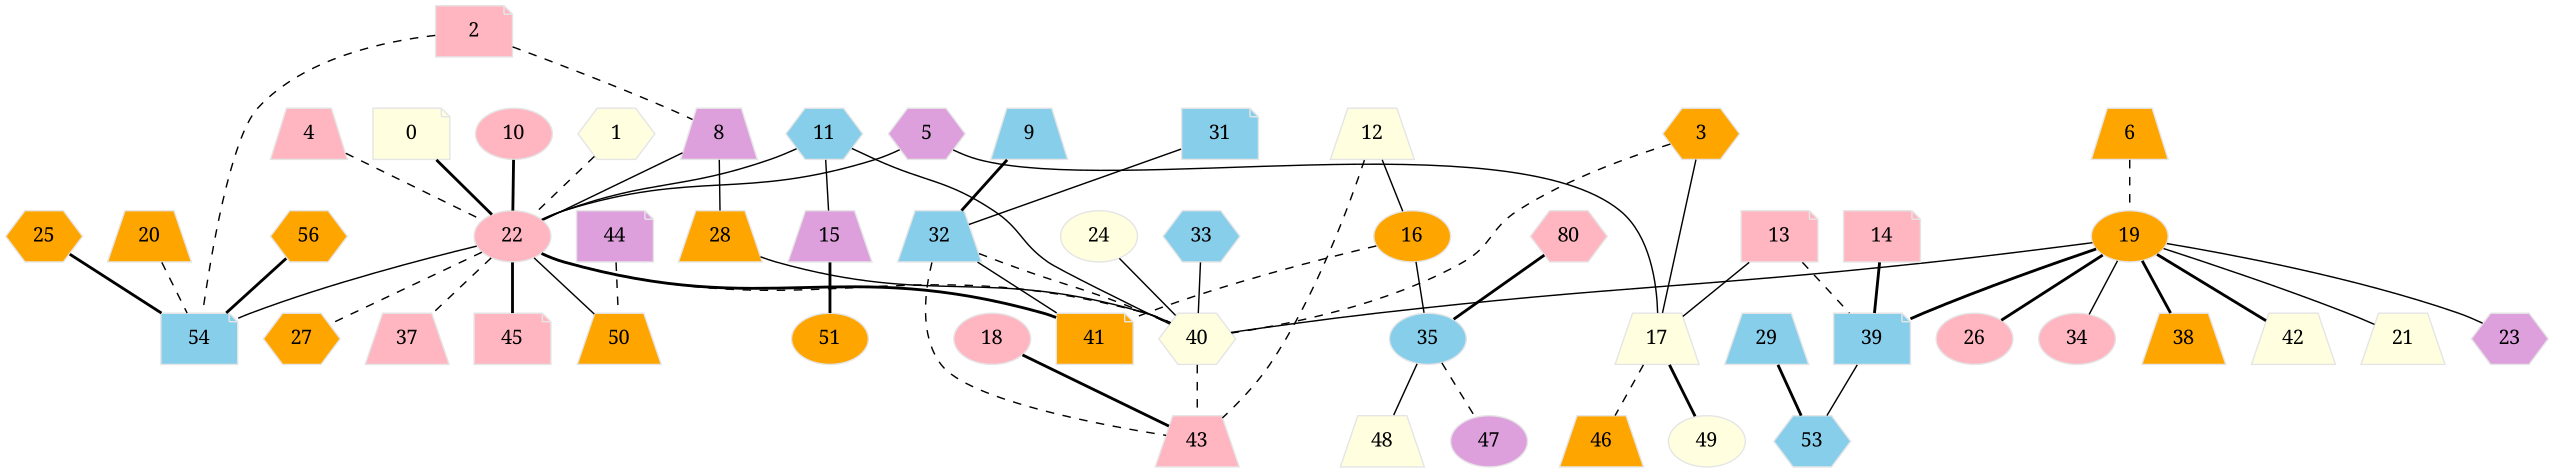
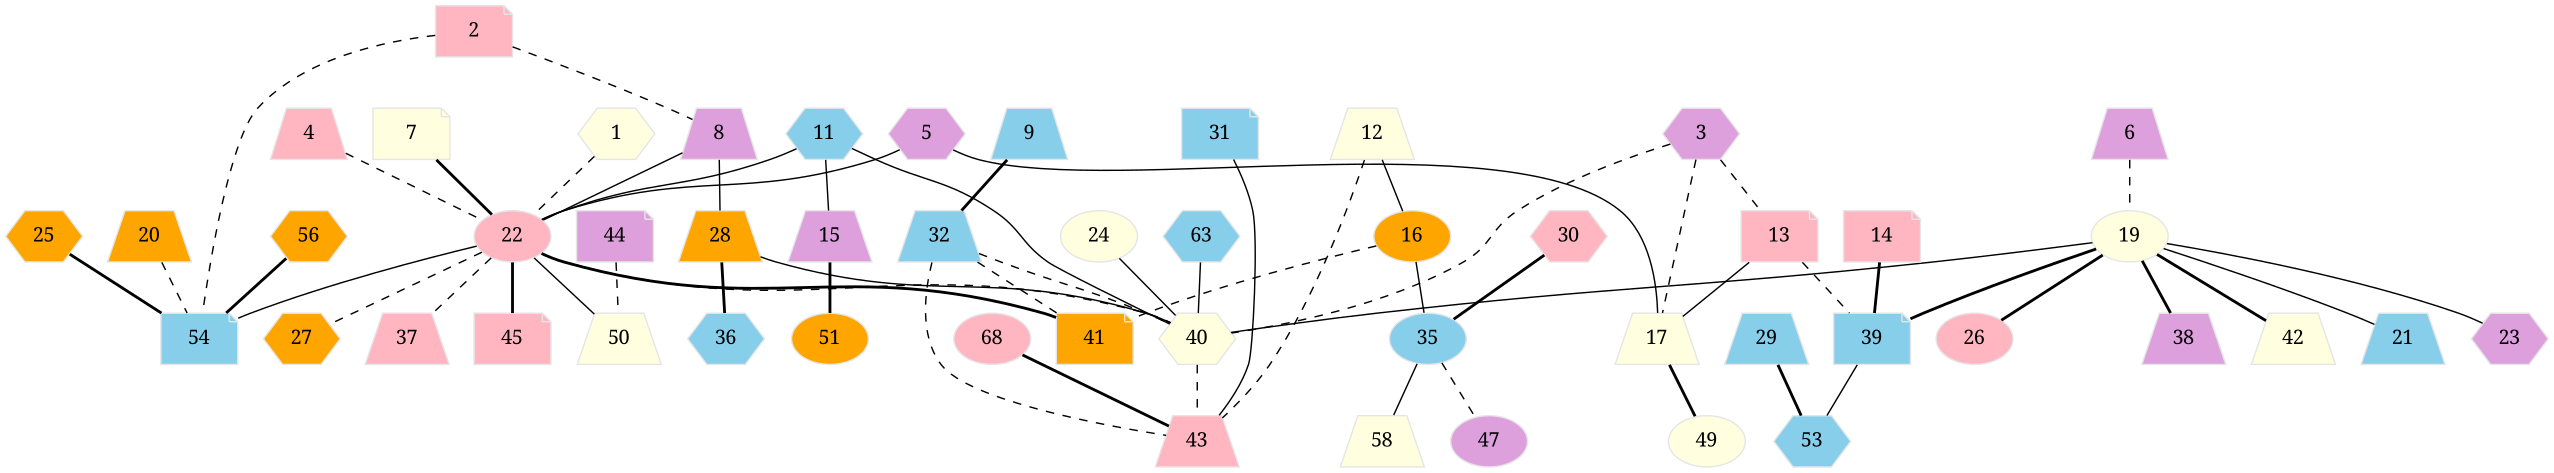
node "0": label "0" -> "7"
node "10": removed
node "3": fillcolor orange -> plum
node "6": fillcolor orange -> plum
edge "3" -- "13": added
edge "31" -- "32": now "31" -- "43"
node "33": label "33" -> "63"
node "80": label "80" -> "30"
edge "3" -- "17": style solid -> dashed
node "19": fillcolor orange -> lightyellow
edge "32" -- "41": style solid -> dashed
node "50": fillcolor orange -> lightyellow
node "36": added
node "18": label "18" -> "68"
node "34": removed
node "38": fillcolor orange -> plum
node "21": fillcolor lightyellow -> skyblue
node "48": label "48" -> "58"
node "46": removed
